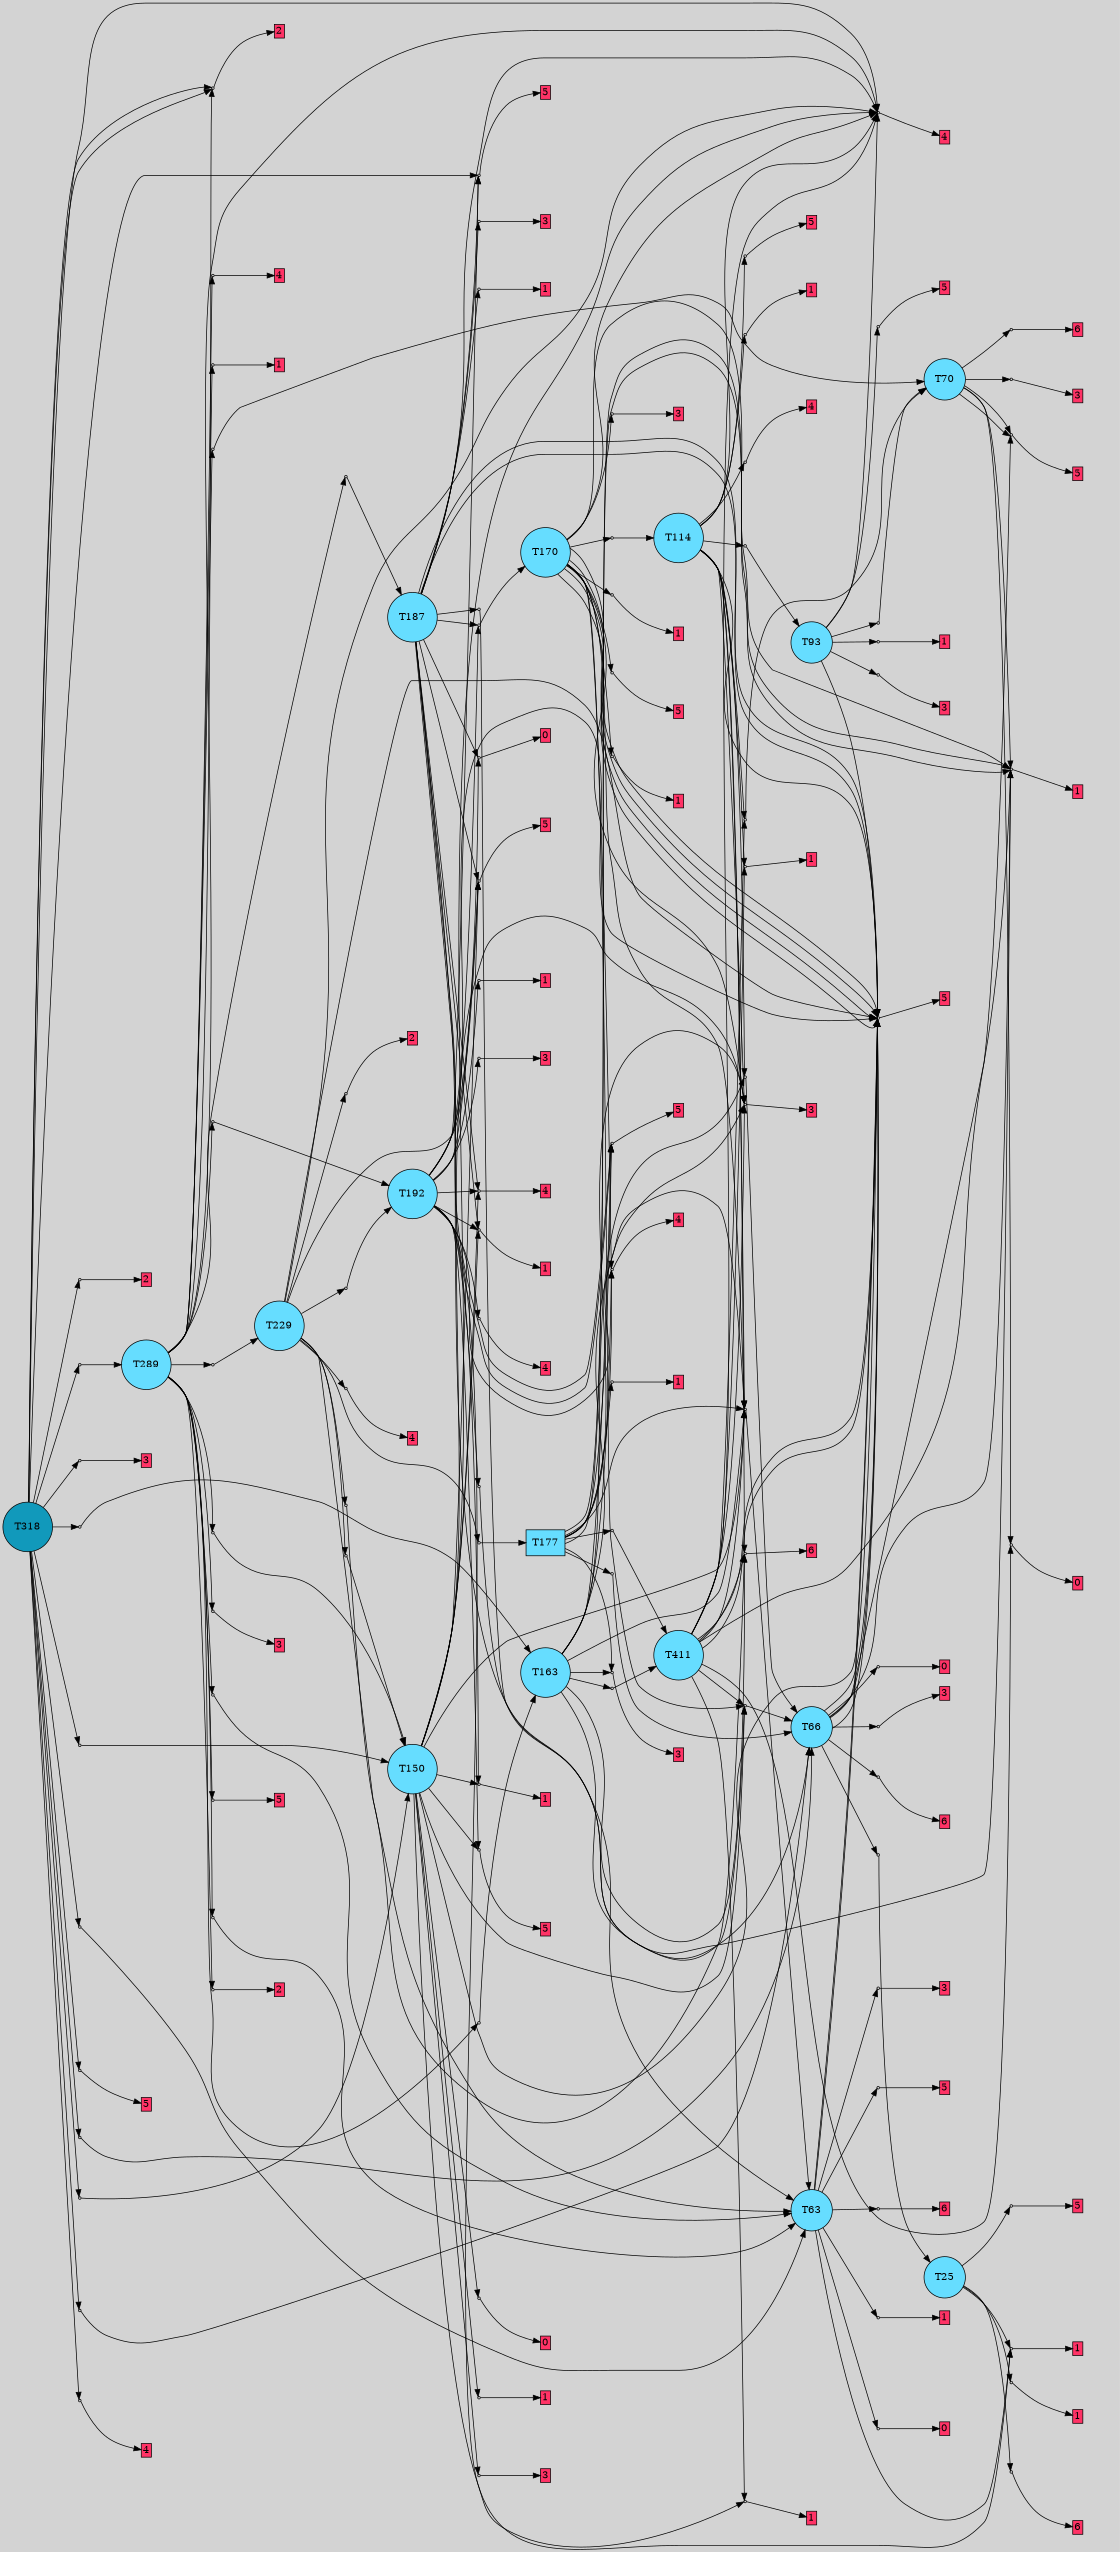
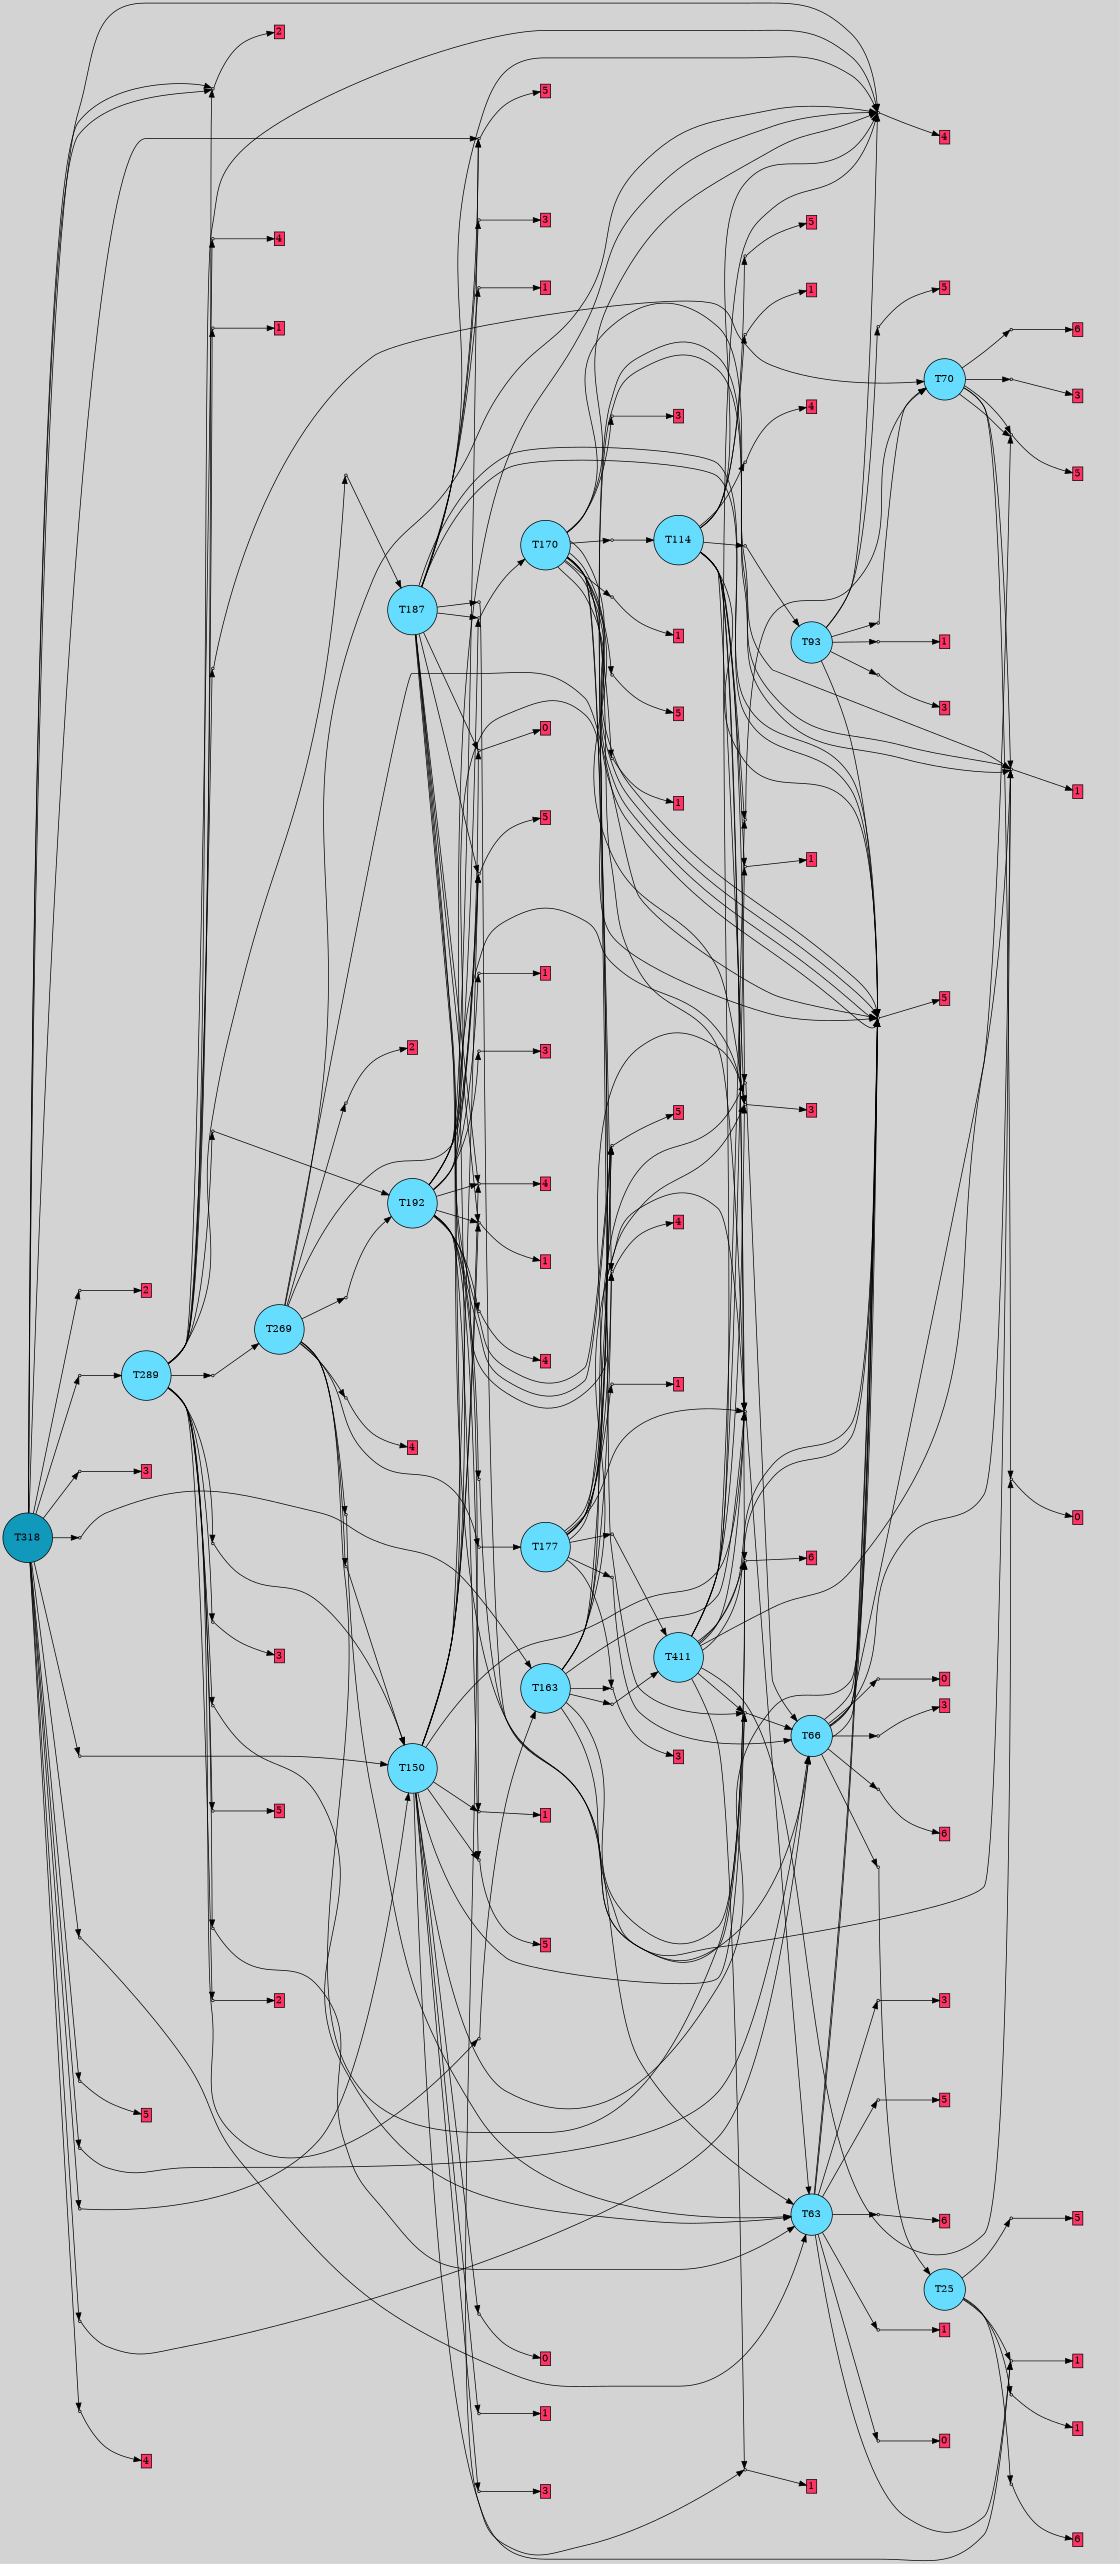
node "T229": label "T229" -> "T269"
node "T177": shape box -> circle
